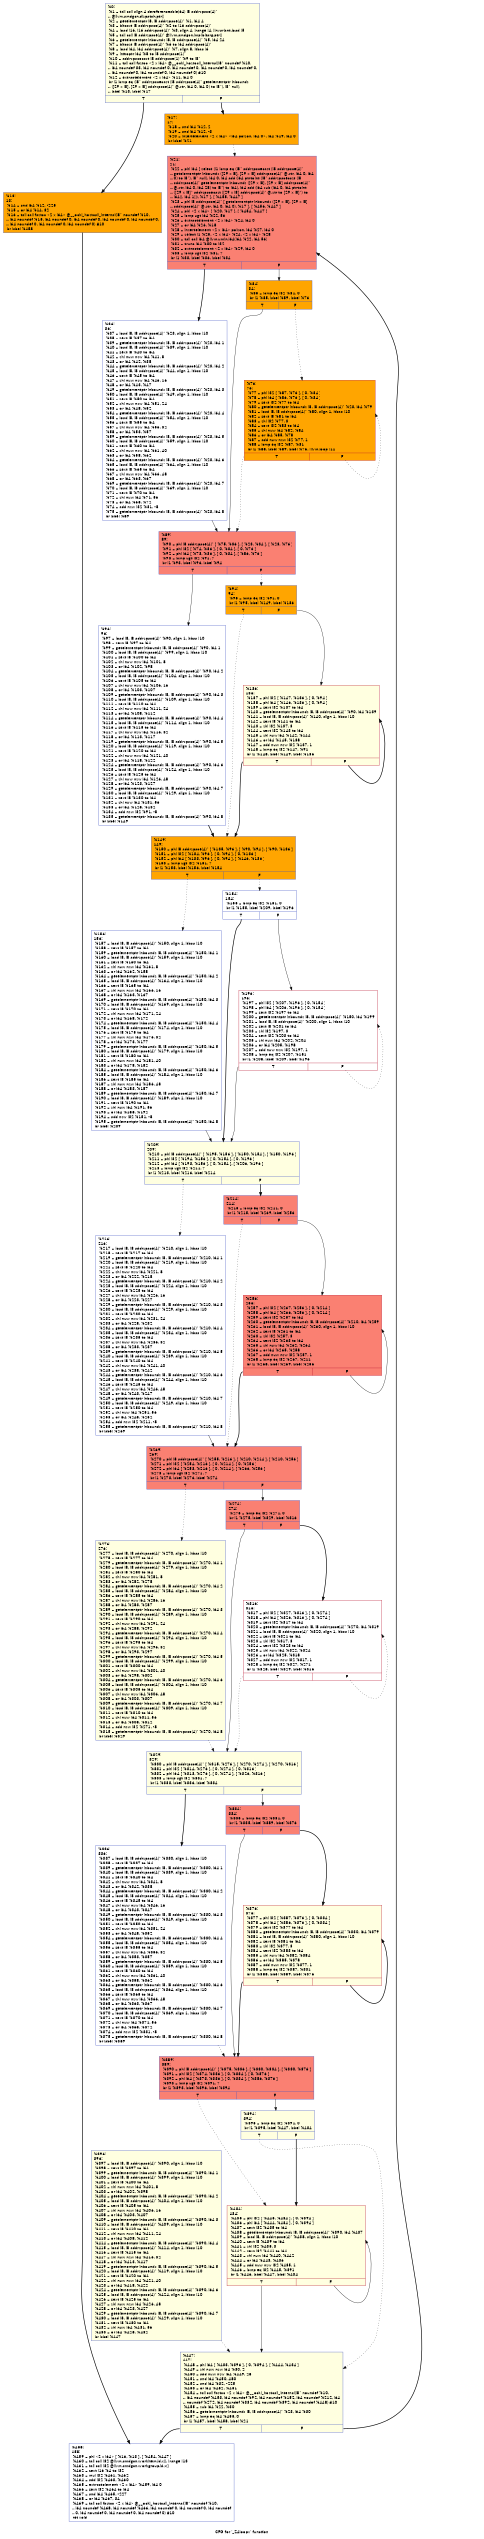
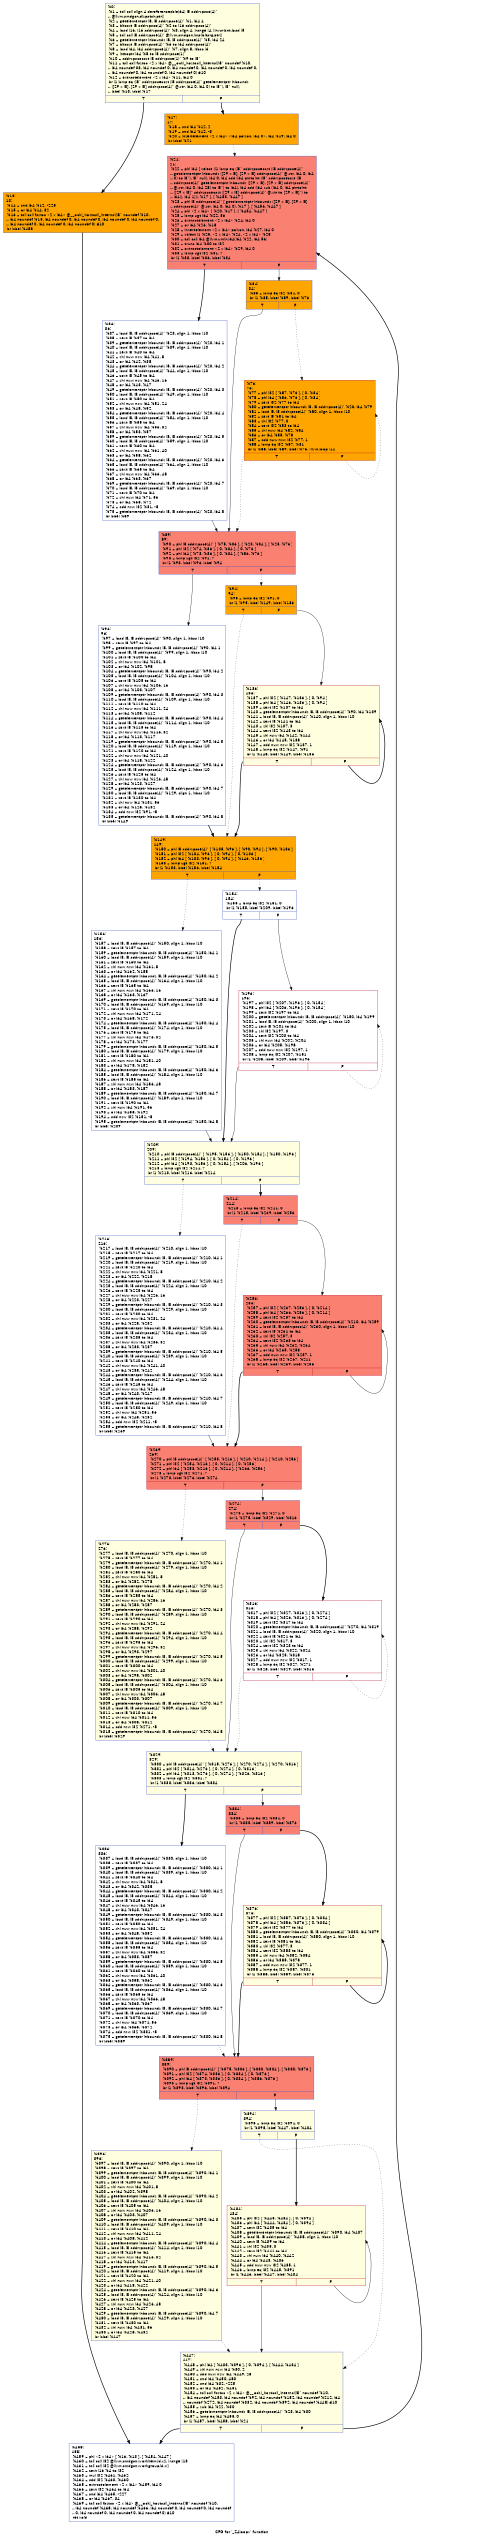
node "%269:": color #3d50c3ff -> #b70d28ff
edge "%389:" -> "%434:": now "%389:" -> "%396:"
